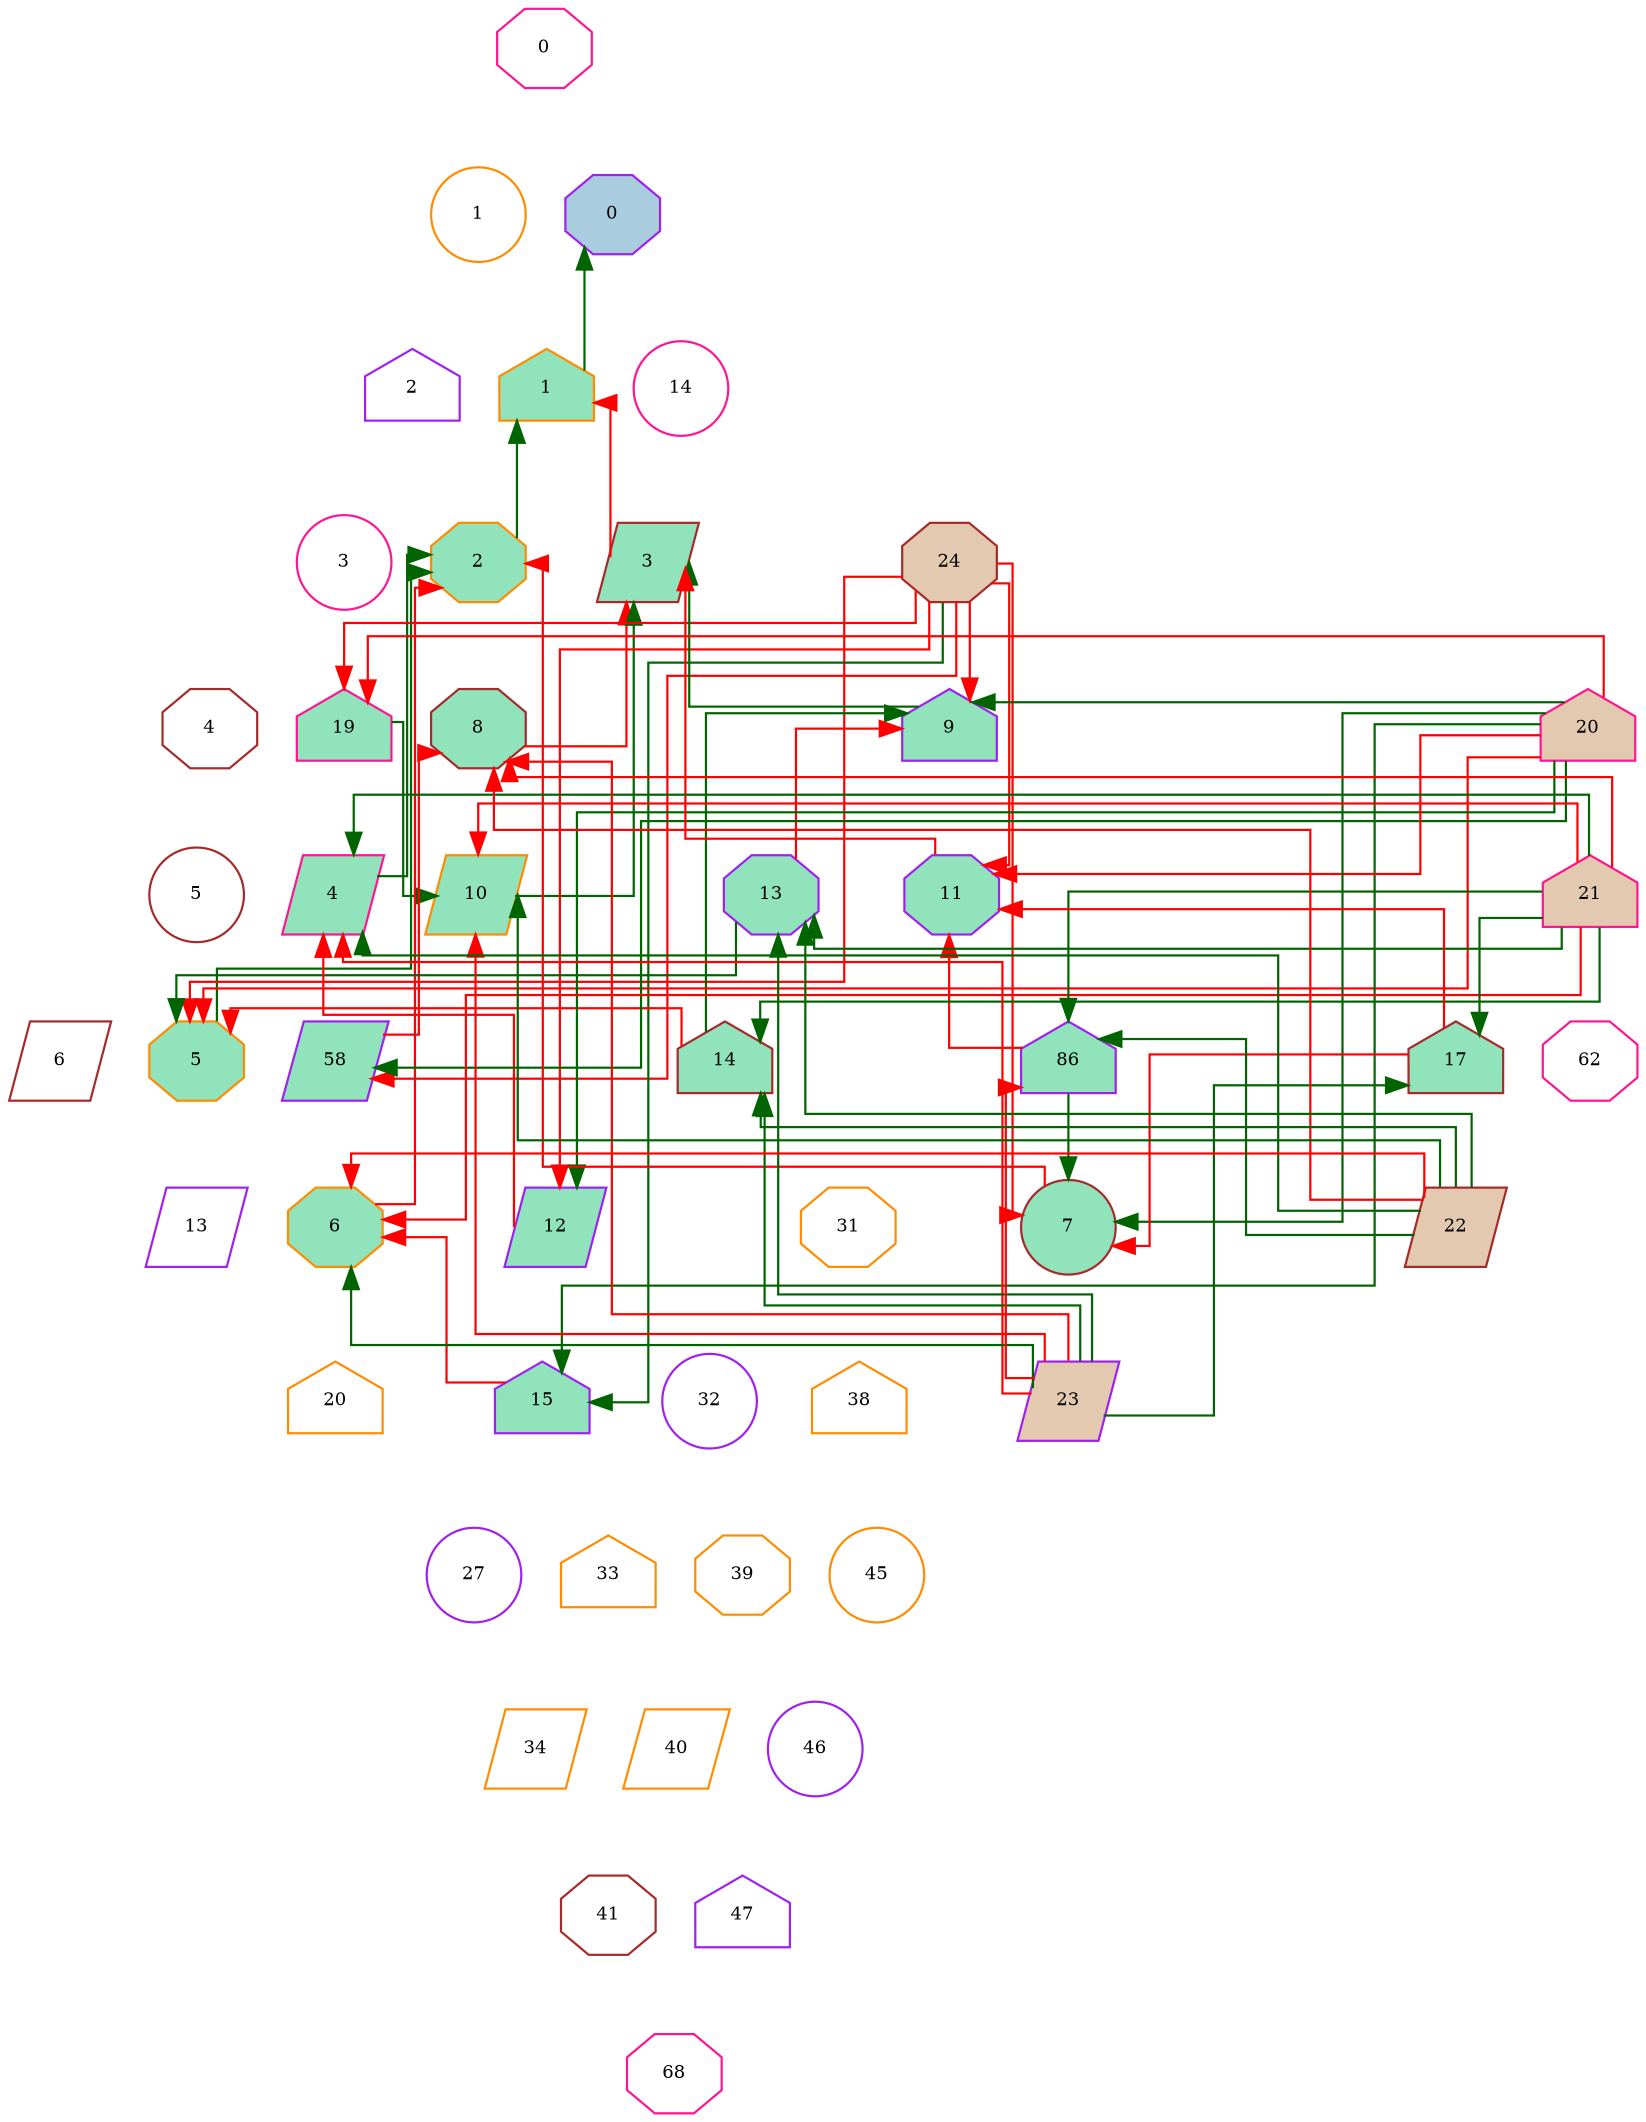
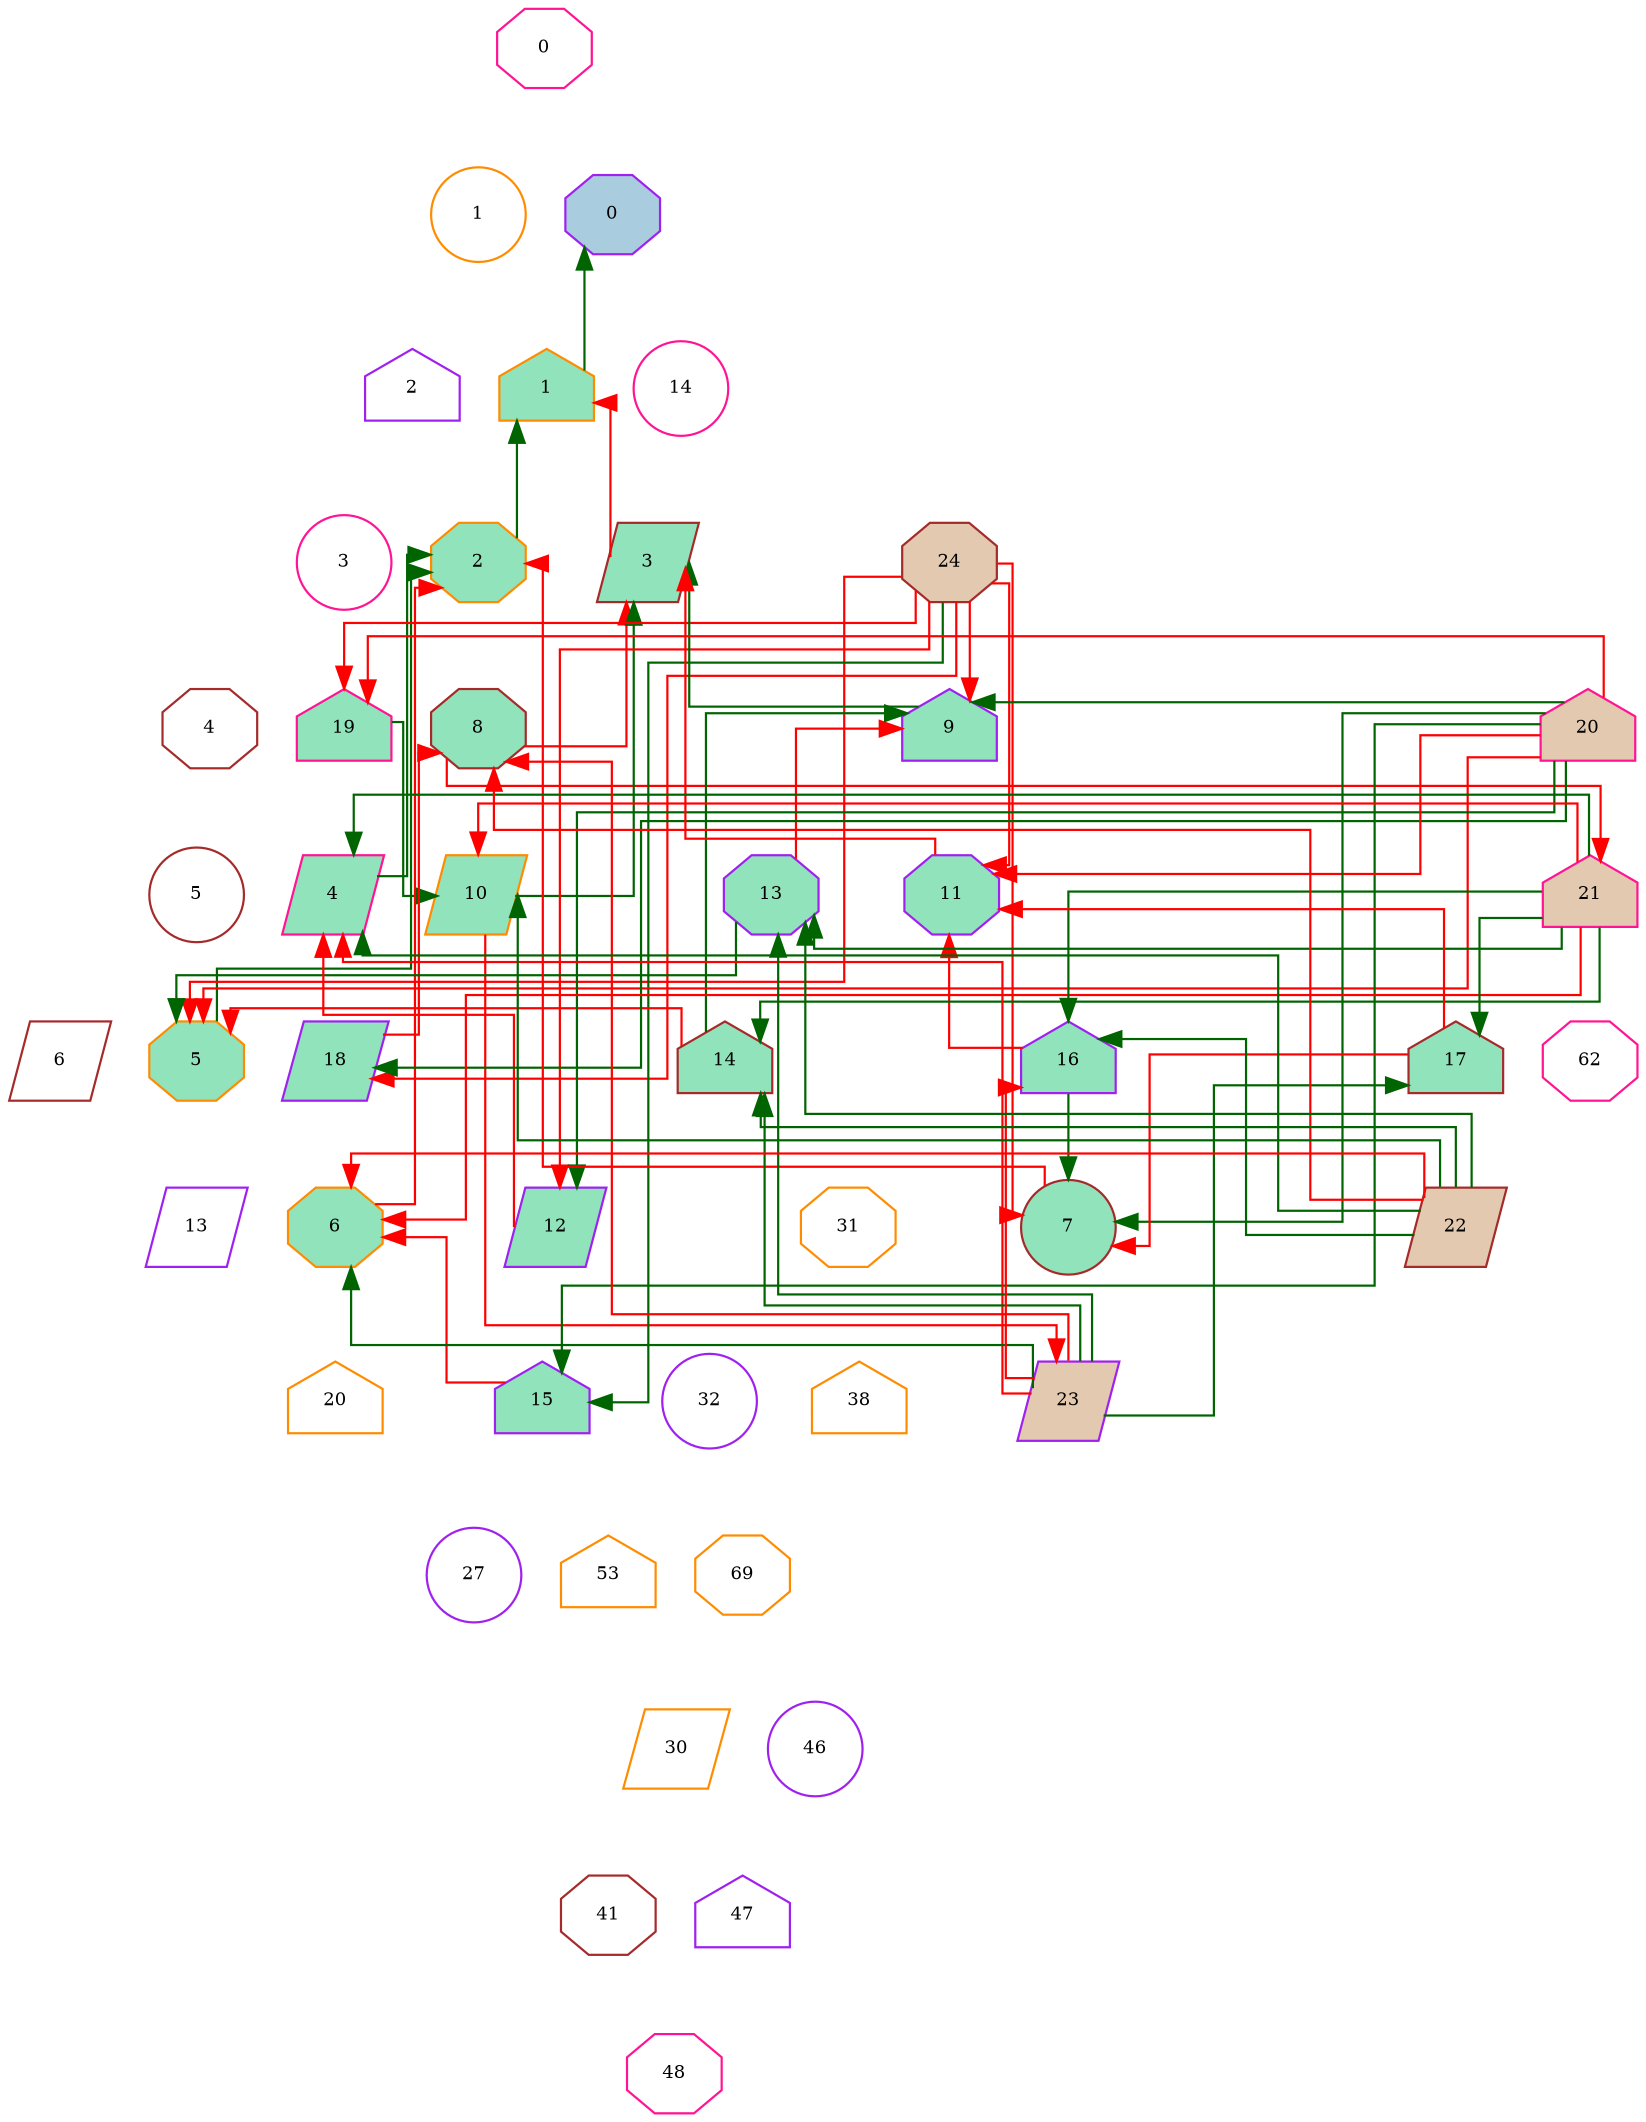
edge "21" -> "8": reversed
node "58": label "58" -> "18"
node "86": label "86" -> "16"
edge "23" -> "10": reversed
node "33": label "33" -> "53"
node "39": label "39" -> "69"
node "45": removed
node "34": removed
node "40": label "40" -> "30"
node "68": label "68" -> "48"
